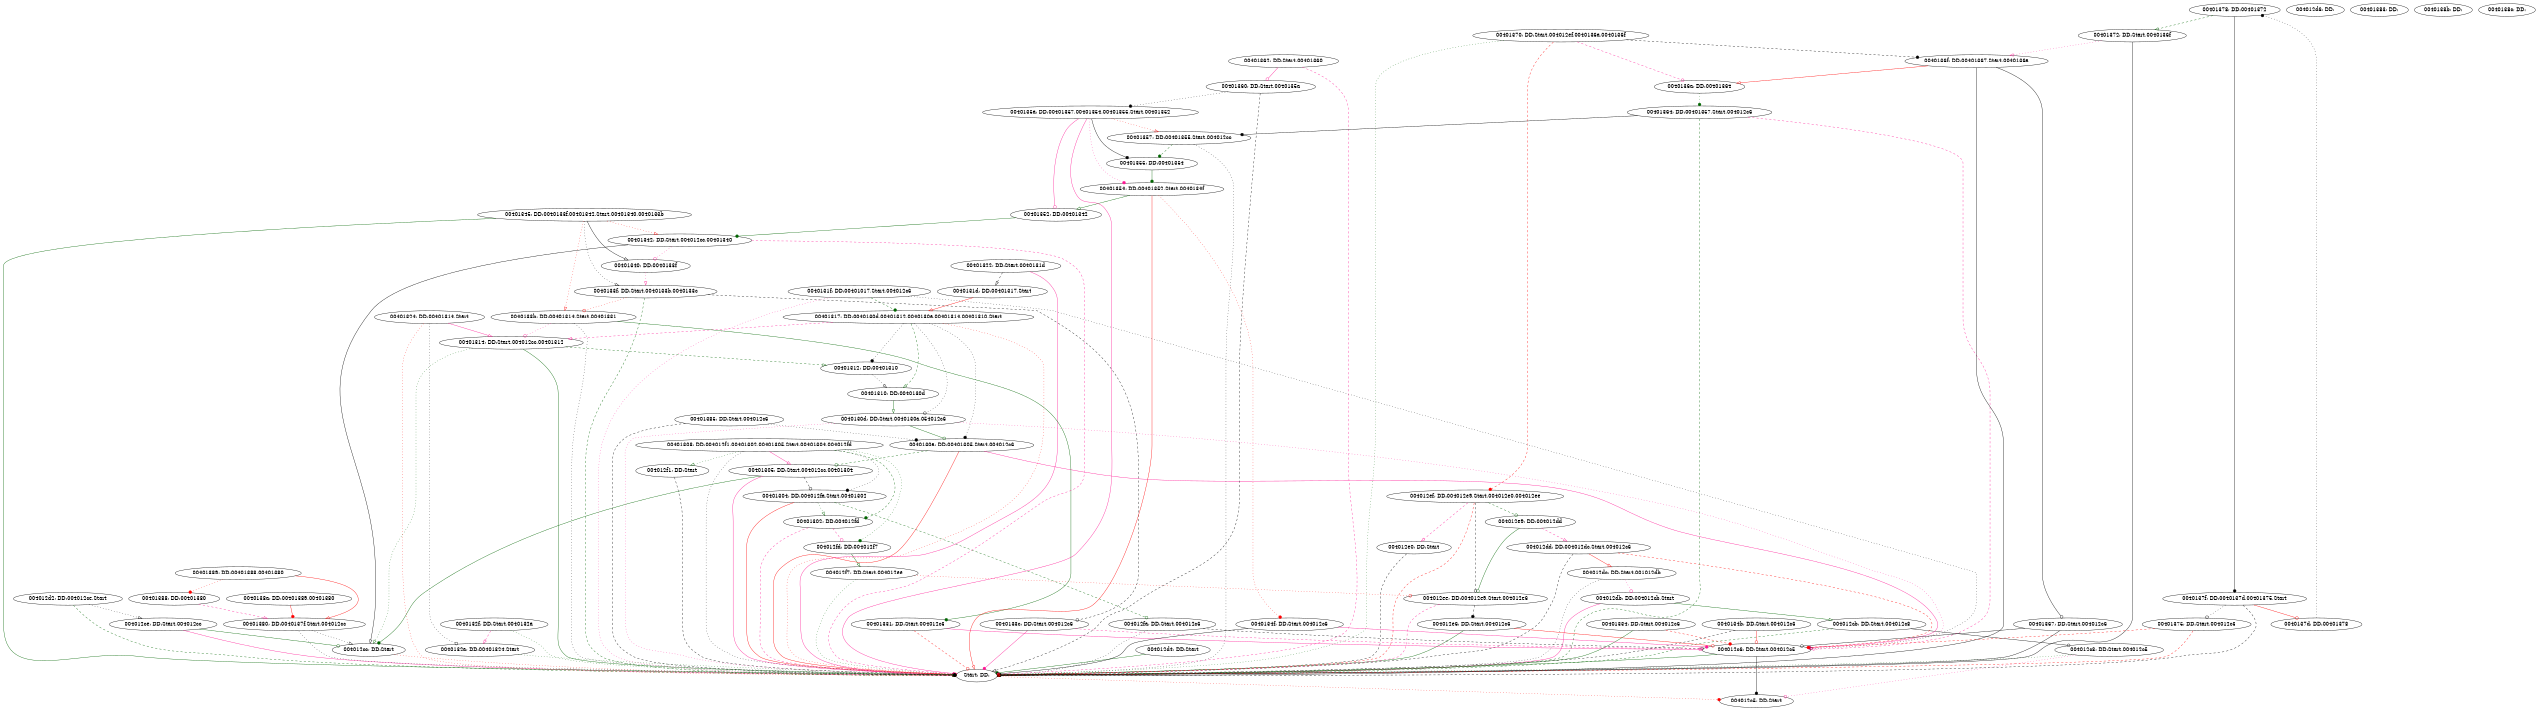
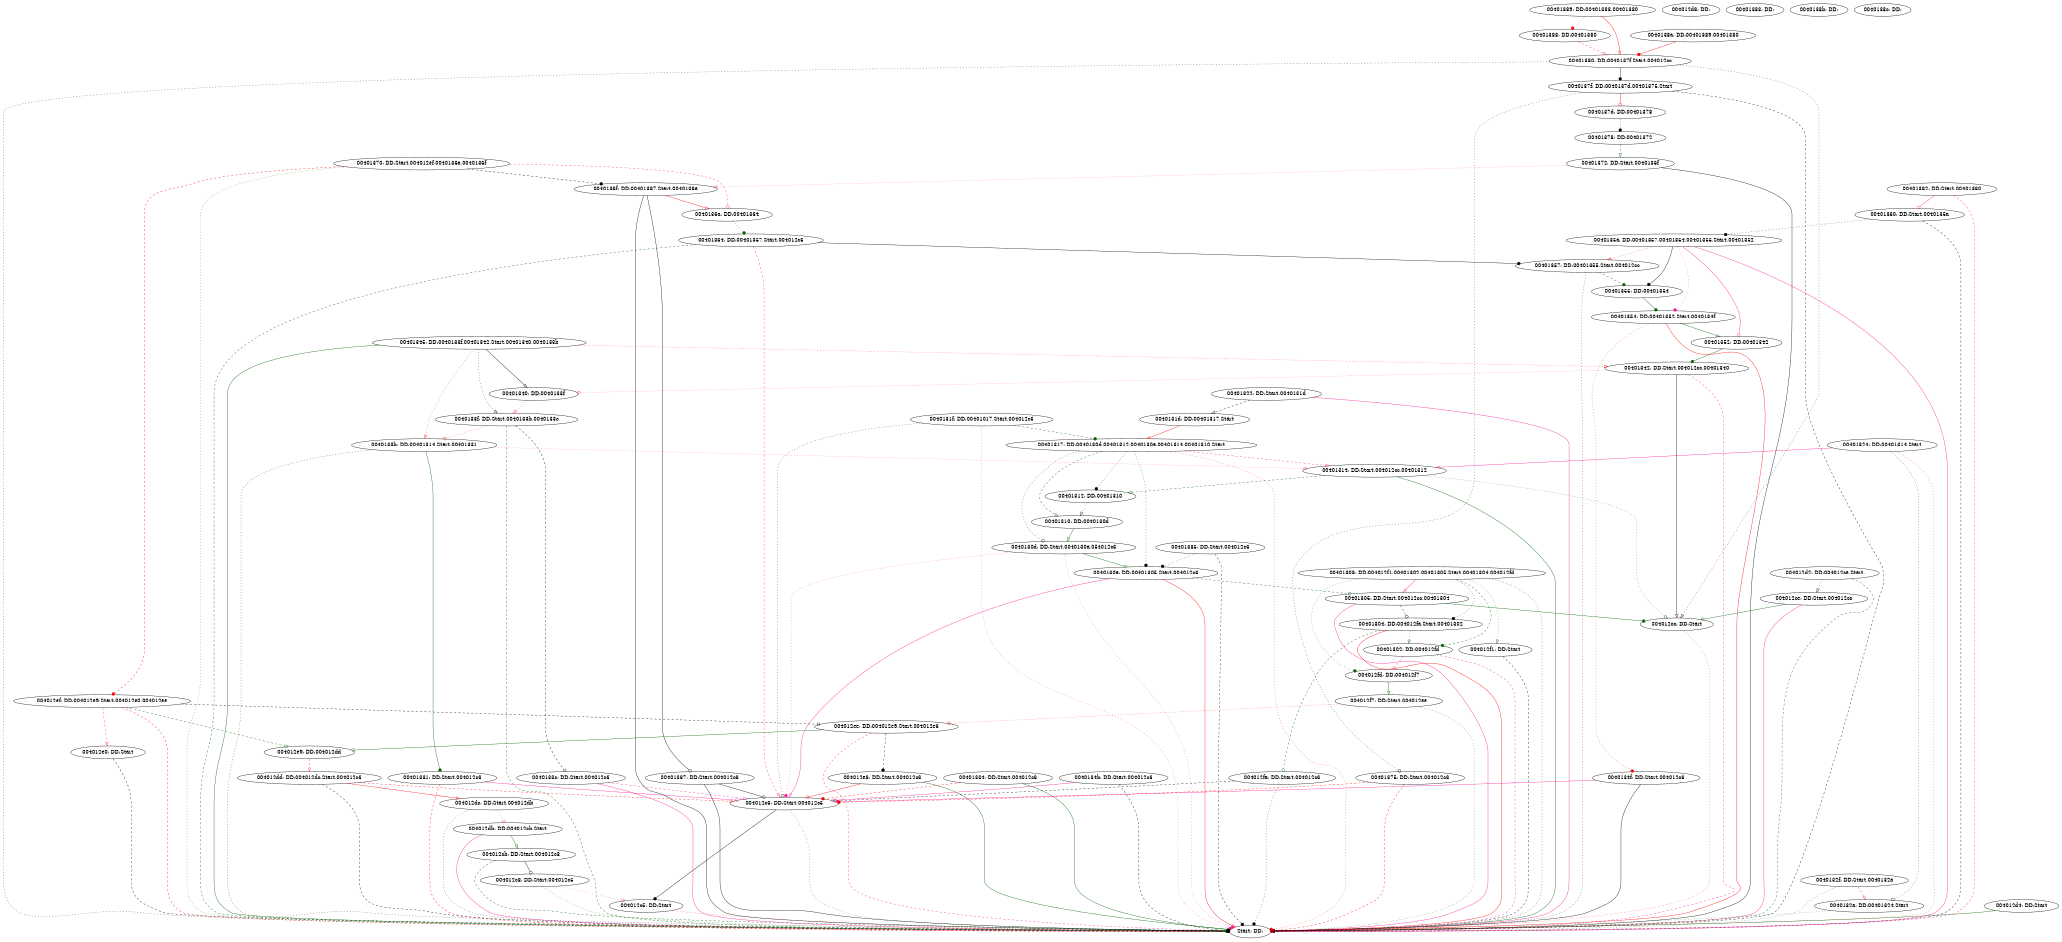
edge "00401378; DD:00401372" -> "0040137f; DD:0040137d,00401375,Start": now "00401380; DD:0040137f,Start,004012cc" -> "0040137f; DD:0040137d,00401375,Start"
edge "004012e9; DD:004012dd" -> "004012ee; DD:004012e9,Start,004012e6": reversed
node "004012dc; DD:Start,001012db": label "004012dc; DD:Start,001012db" -> "004012dc; DD:Start,004012db"
edge "0040134b; DD:Start,004012c6" -> "004012c6; DD:Start,004012c5": color red -> deeppink
edge "004012c6; DD:Start,004012c5" -> "Start; DD:": style solid -> dotted
edge "Start; DD:" -> "004012c5; DD:Start": reversed
